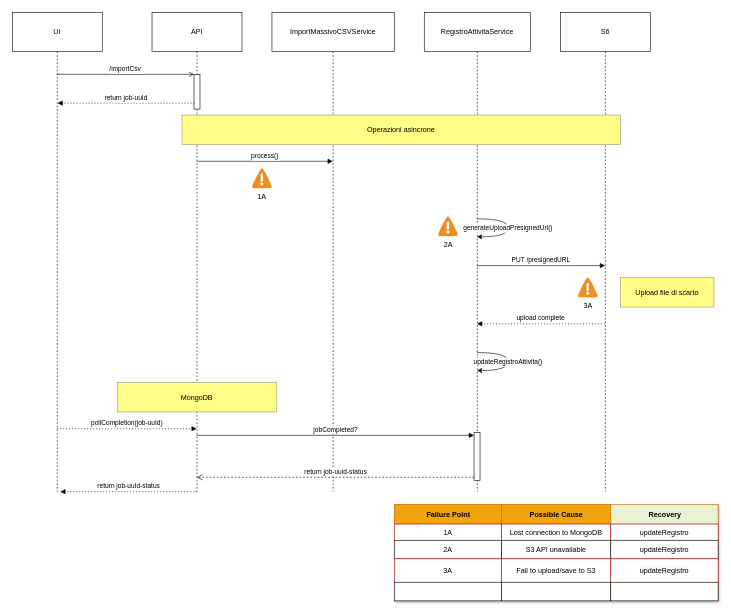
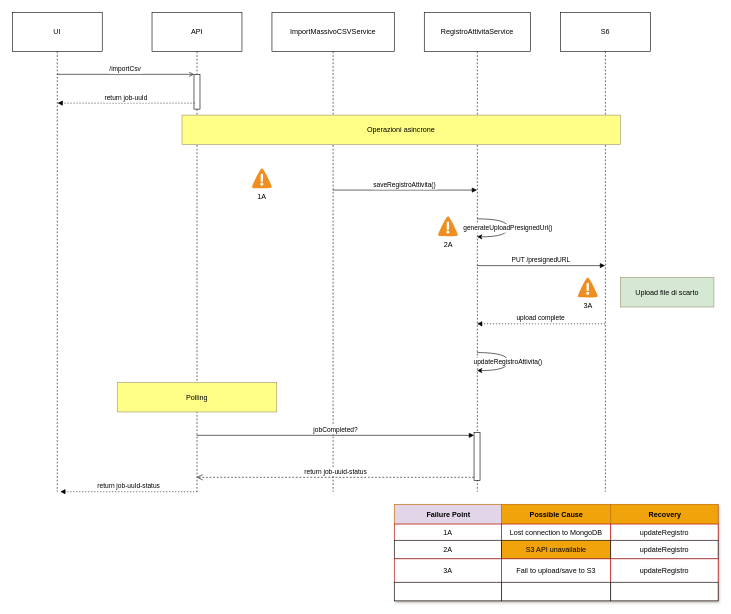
edge "API" -> "ImportMassivoCSVService": removed, label "process()"
edge "ImportMassivoCSVService" -> "RegistroAttivitaService": added, label "saveRegistroAttivita()"
node "Upload file di scarto": fillcolor #ffff88 -> #d5e8d4
node "MongoDB": label "MongoDB" -> "Polling"
edge "UI" -> "API": removed, label "pollCompletion(job-uuId)"
node "Failure Point": fillcolor #f0a30a -> #e1d5e7
node "Recovery": fillcolor #eaf2d3 -> #f0a30a
node "S3 API unavailable": fillcolor #ffffff -> #f0a30a
